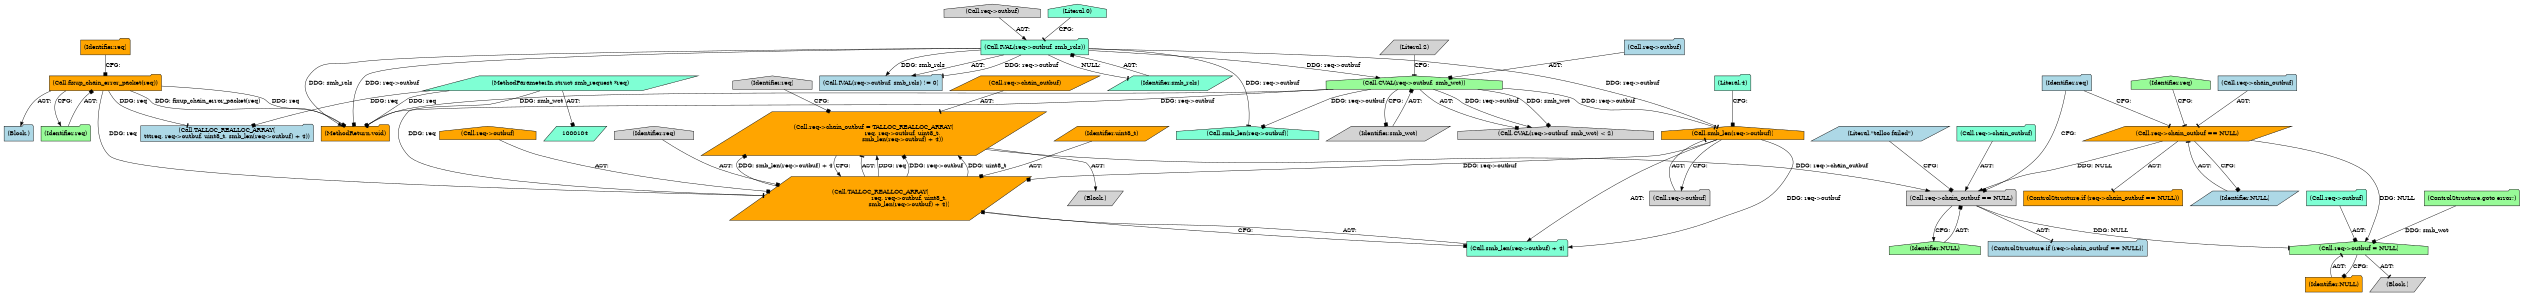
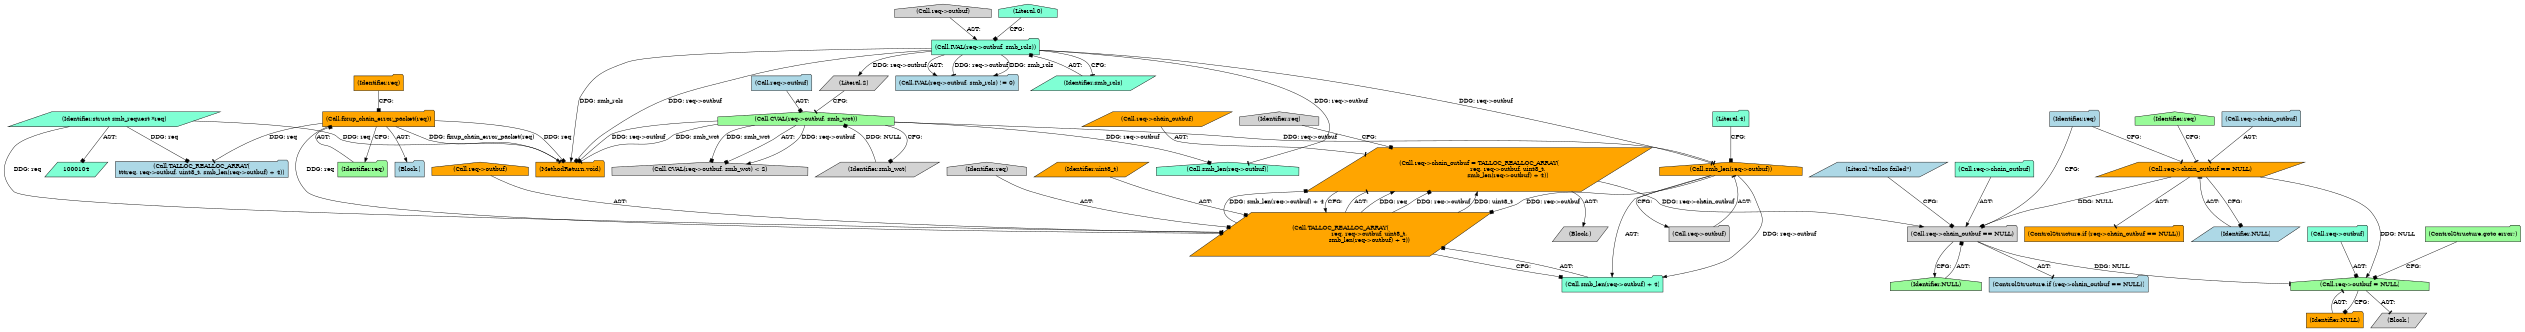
edge "(Literal,0)" -> "(Call,IVAL(req->outbuf, smb_rcls))": arrowhead tee -> box
edge "(Call,IVAL(req->outbuf, smb_rcls))" -> "(Call,CVAL(req->outbuf, smb_wct))": now "(Call,IVAL(req->outbuf, smb_rcls))" -> "(Literal,2)"
edge "(Call,IVAL(req->outbuf, smb_rcls))" -> "(Identifier,smb_rcls)": label "NULL: " -> "CFG: "
node "(MethodParameterIn,struct smb_request *req)": label "(MethodParameterIn,struct smb_request *req)" -> "(Identifier,struct smb_request *req)"
edge "(Identifier,smb_wct)" -> "(Call,CVAL(req->outbuf, smb_wct))": label "AST: " -> "DDG: NULL"
edge "(ControlStructure,goto error;)" -> "(Call,req->outbuf = NULL)": label "DDG: smb_wct" -> "CFG: "
